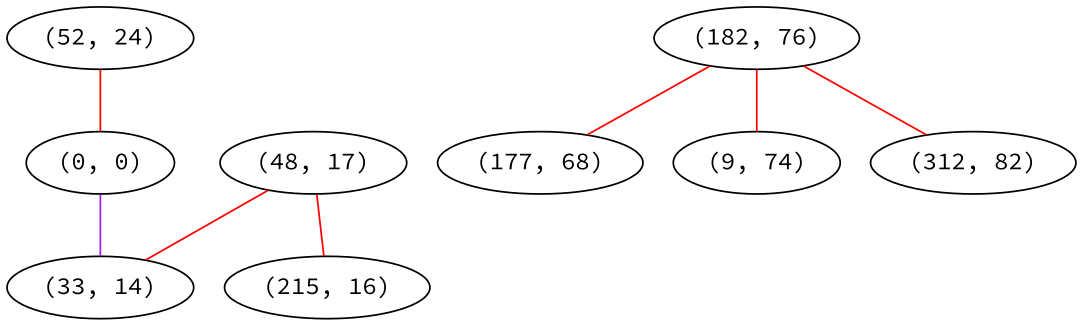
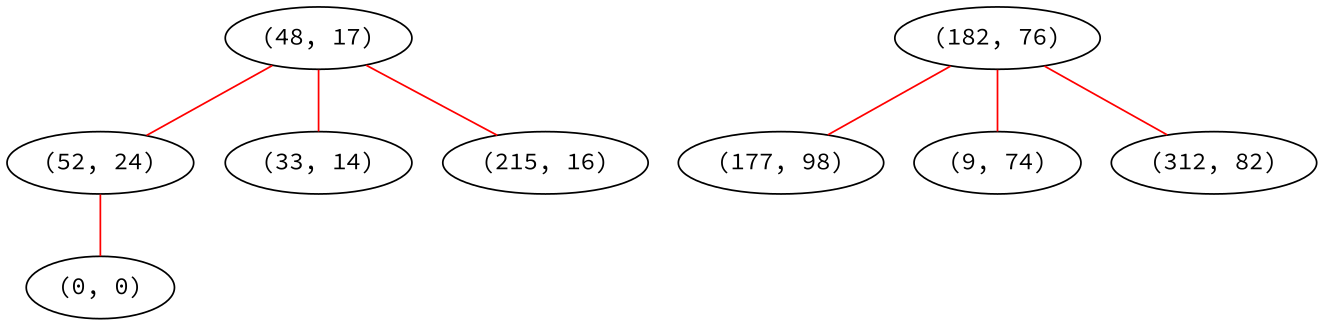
edge "(48, 17)" -- "(52, 24)": added
node "(177, 68)": label "(177, 68)" -> "(177, 98)"
edge "(0, 0)" -- "(33, 14)": removed
